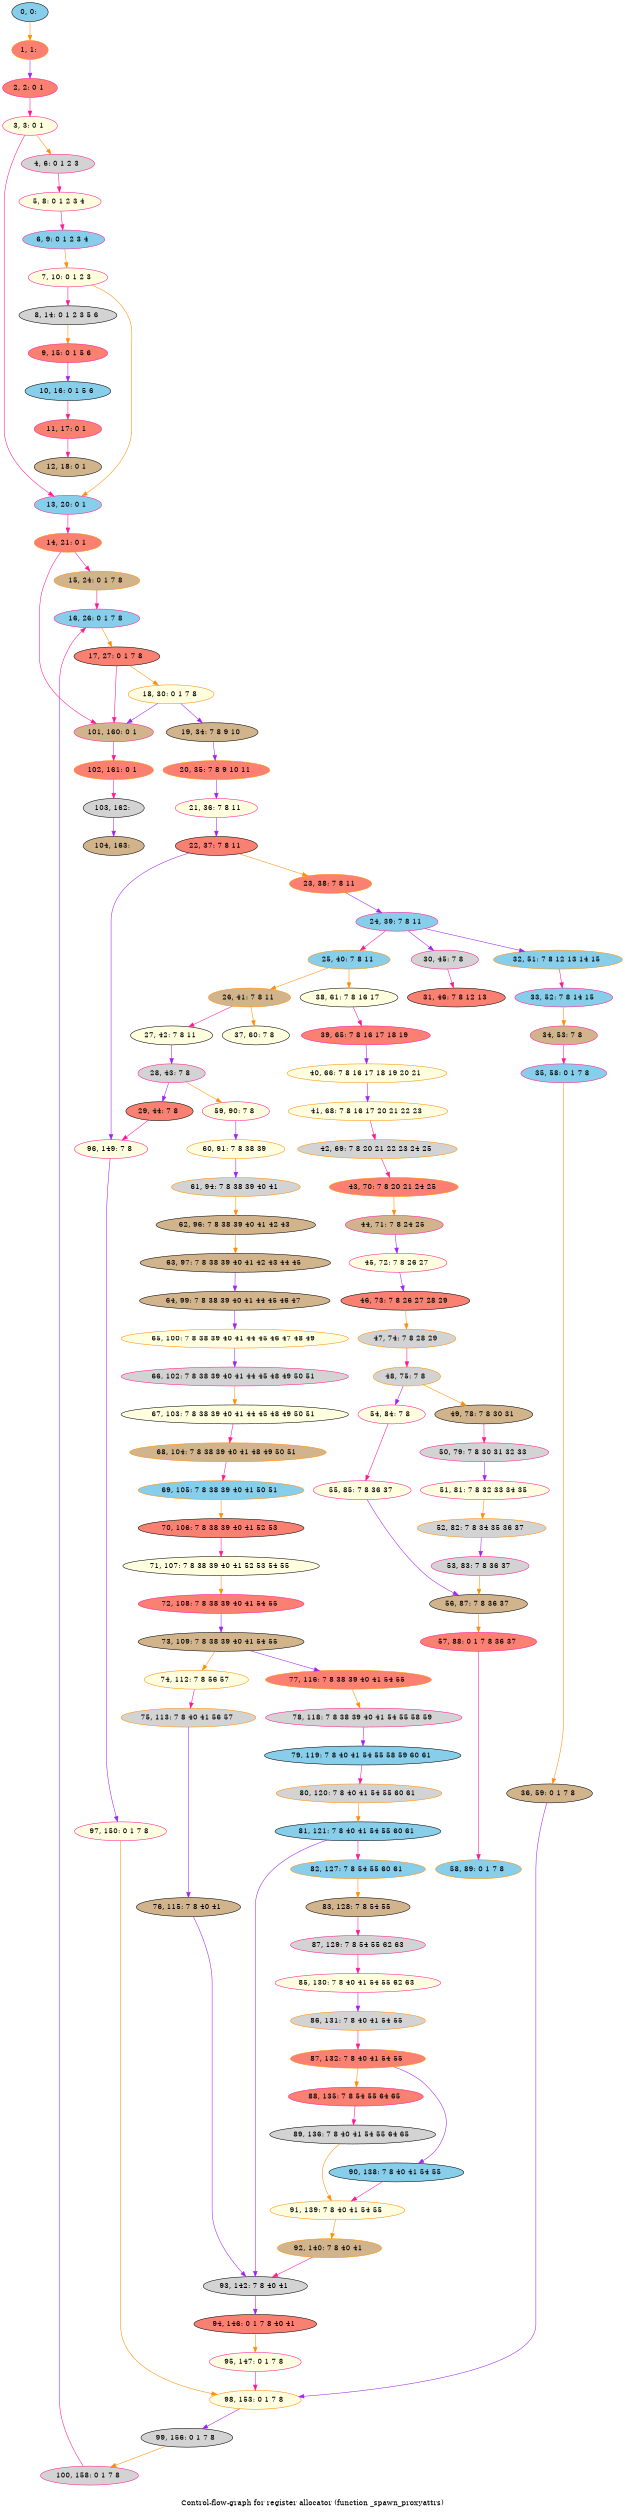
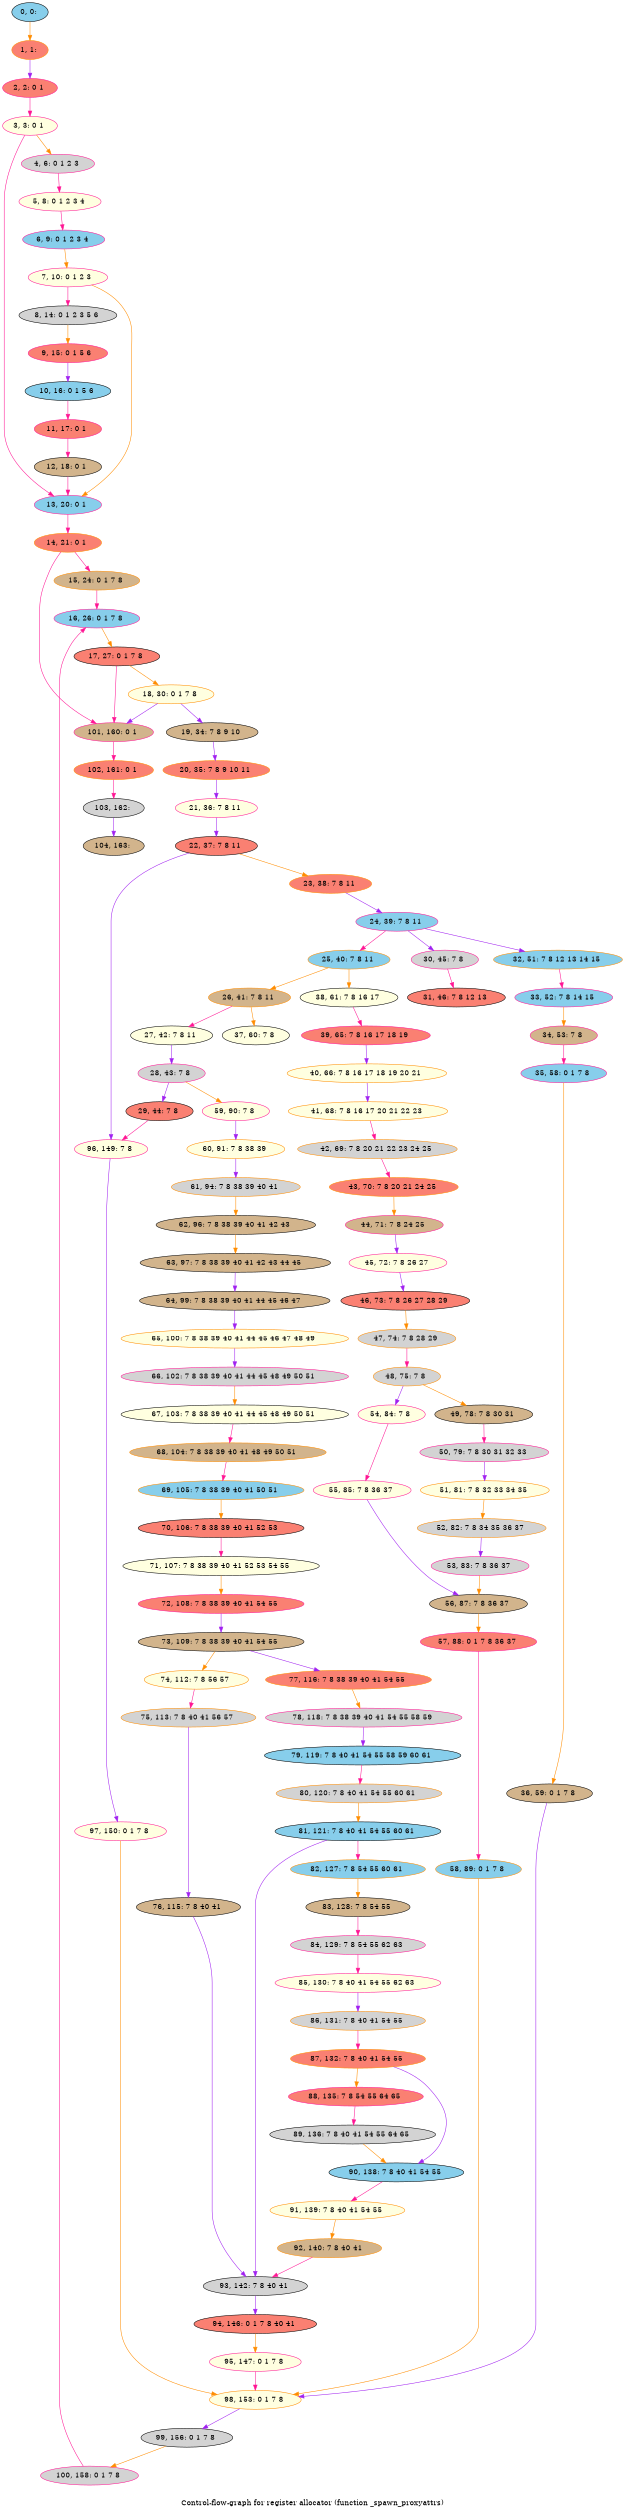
edge "12, 18: 0 1" -> "13, 20: 0 1": added
node "51, 81: 7 8 32 33 34 35": color deeppink -> darkorange
node "87, 129: 7 8 54 55 62 63": label "87, 129: 7 8 54 55 62 63" -> "84, 129: 7 8 54 55 62 63"
edge "89, 136: 7 8 40 41 54 55 64 65" -> "91, 139: 7 8 40 41 54 55": now "89, 136: 7 8 40 41 54 55 64 65" -> "90, 138: 7 8 40 41 54 55"
edge "58, 89: 0 1 7 8" -> "98, 153: 0 1 7 8": added
